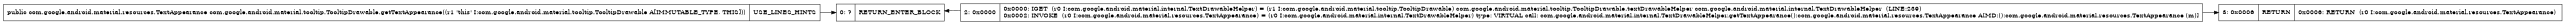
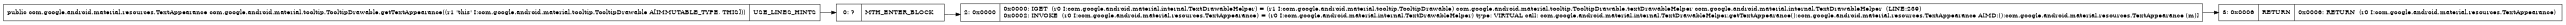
edge "2: 0x0000" -> "0: ?": reversed
node "0: ?": text "RETURN_ENTER_BLOCK" -> "MTH_ENTER_BLOCK"
